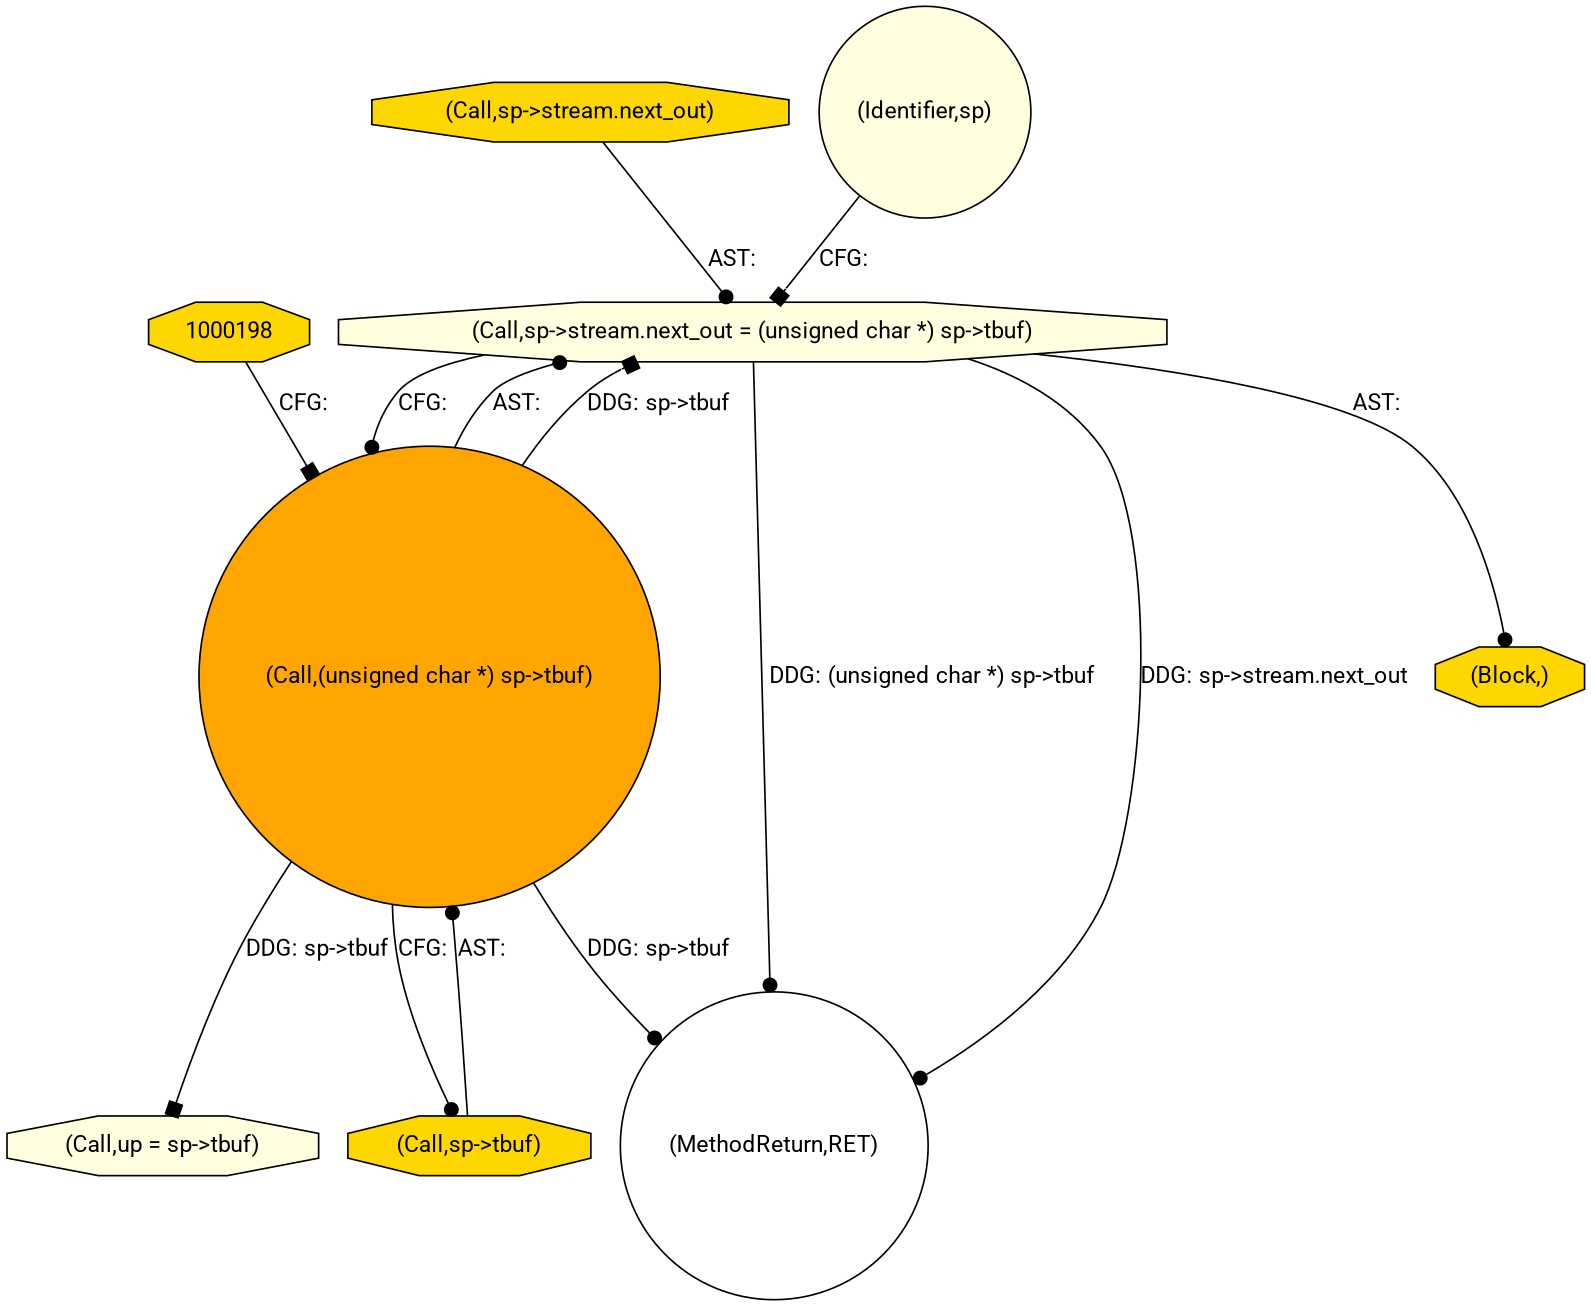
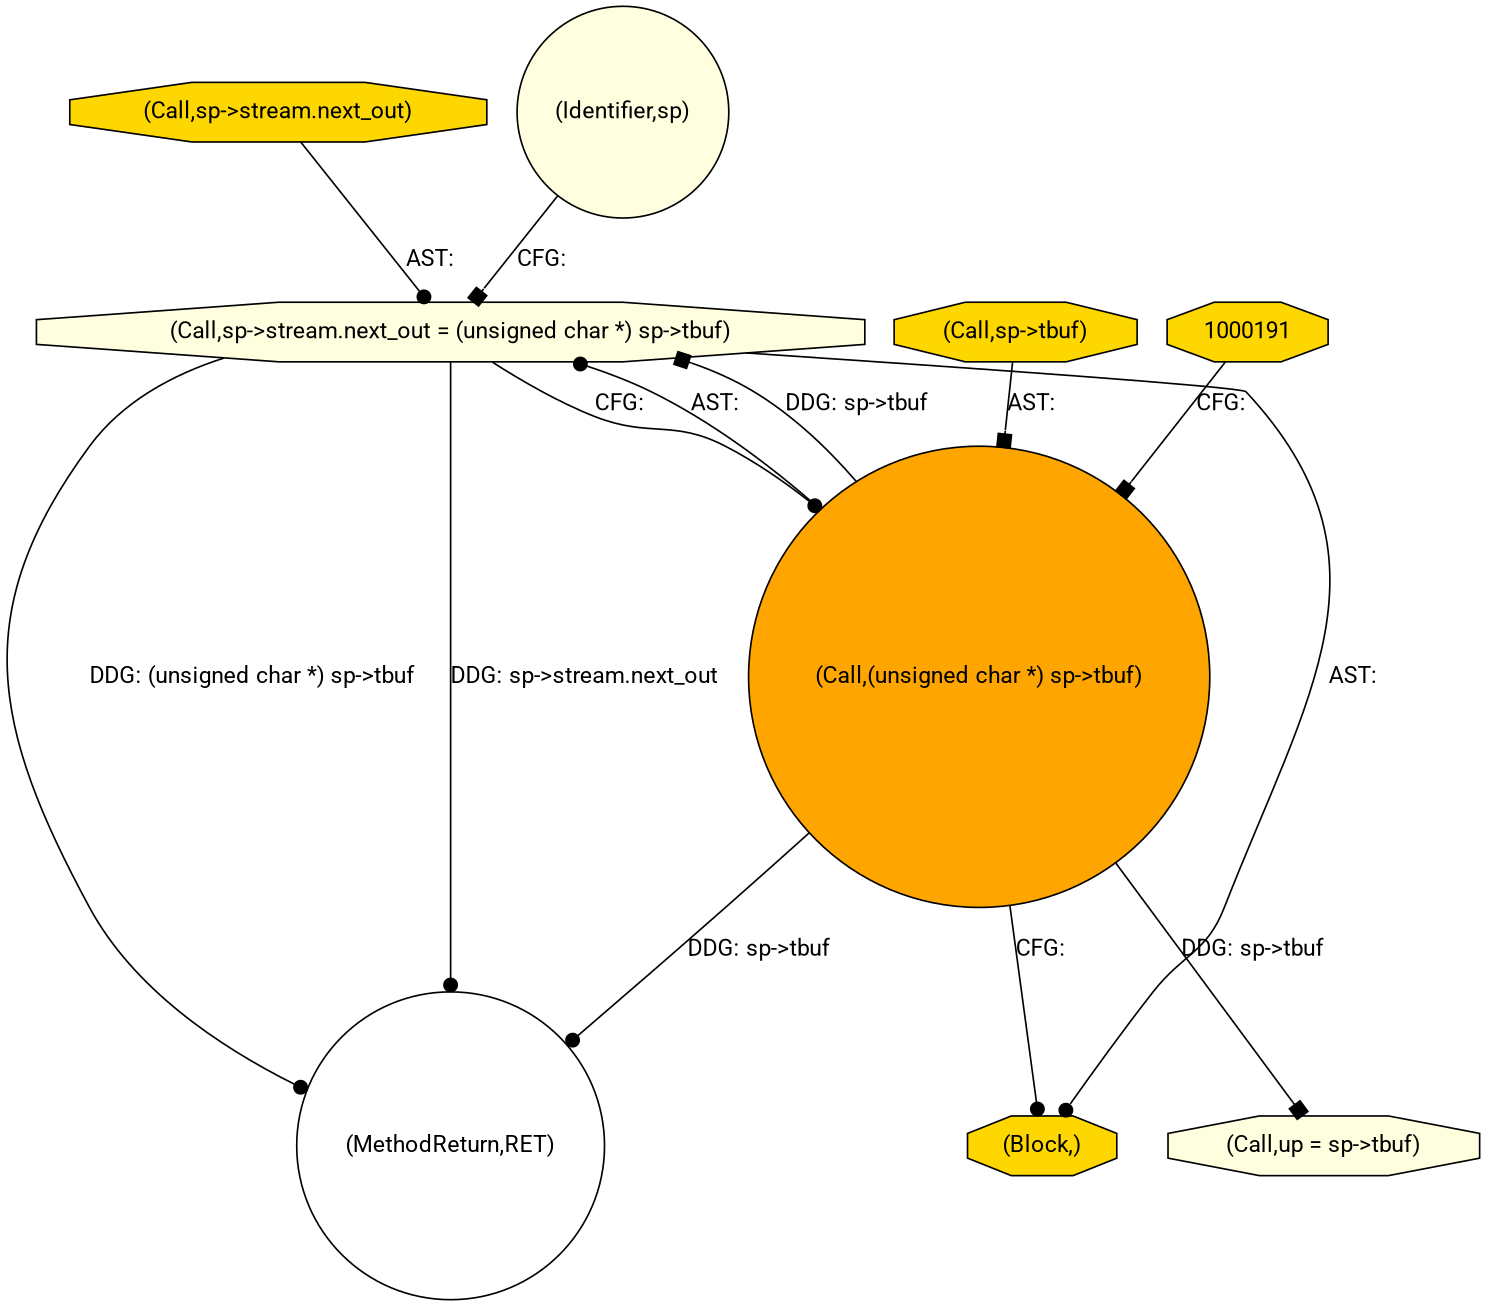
node "1000198": label "1000198" -> "1000191"
edge "(Call,(unsigned char *) sp->tbuf)" -> "(Call,sp->tbuf)": now "(Call,(unsigned char *) sp->tbuf)" -> "(Block,)"
edge "(Call,sp->tbuf)" -> "(Call,(unsigned char *) sp->tbuf)": arrowhead dot -> box
